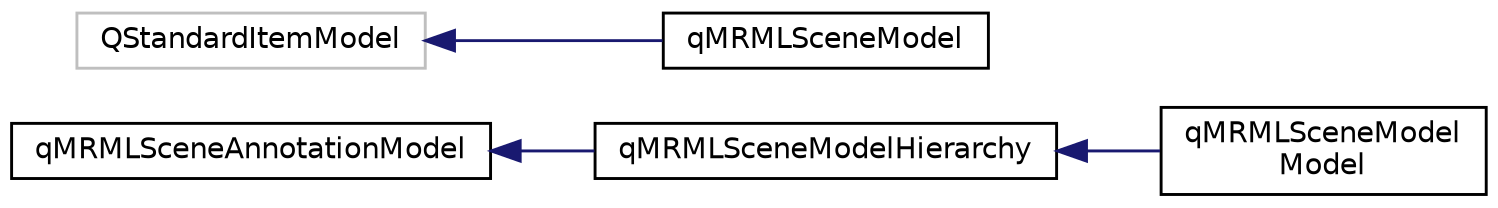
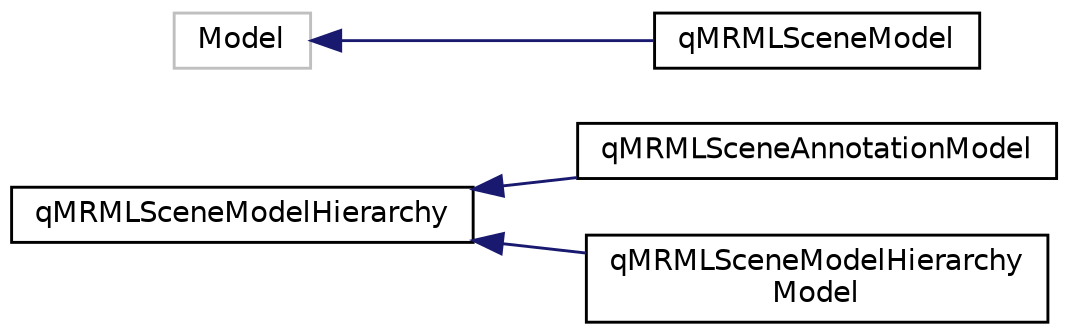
node "QStandardItemModel": label "QStandardItemModel" -> "Model"
edge "qMRMLSceneModelHierarchy" -> "qMRMLSceneAnnotationModel": reversed
node "qMRMLSceneModel Model": label "qMRMLSceneModel Model" -> "qMRMLSceneModelHierarchy Model"
